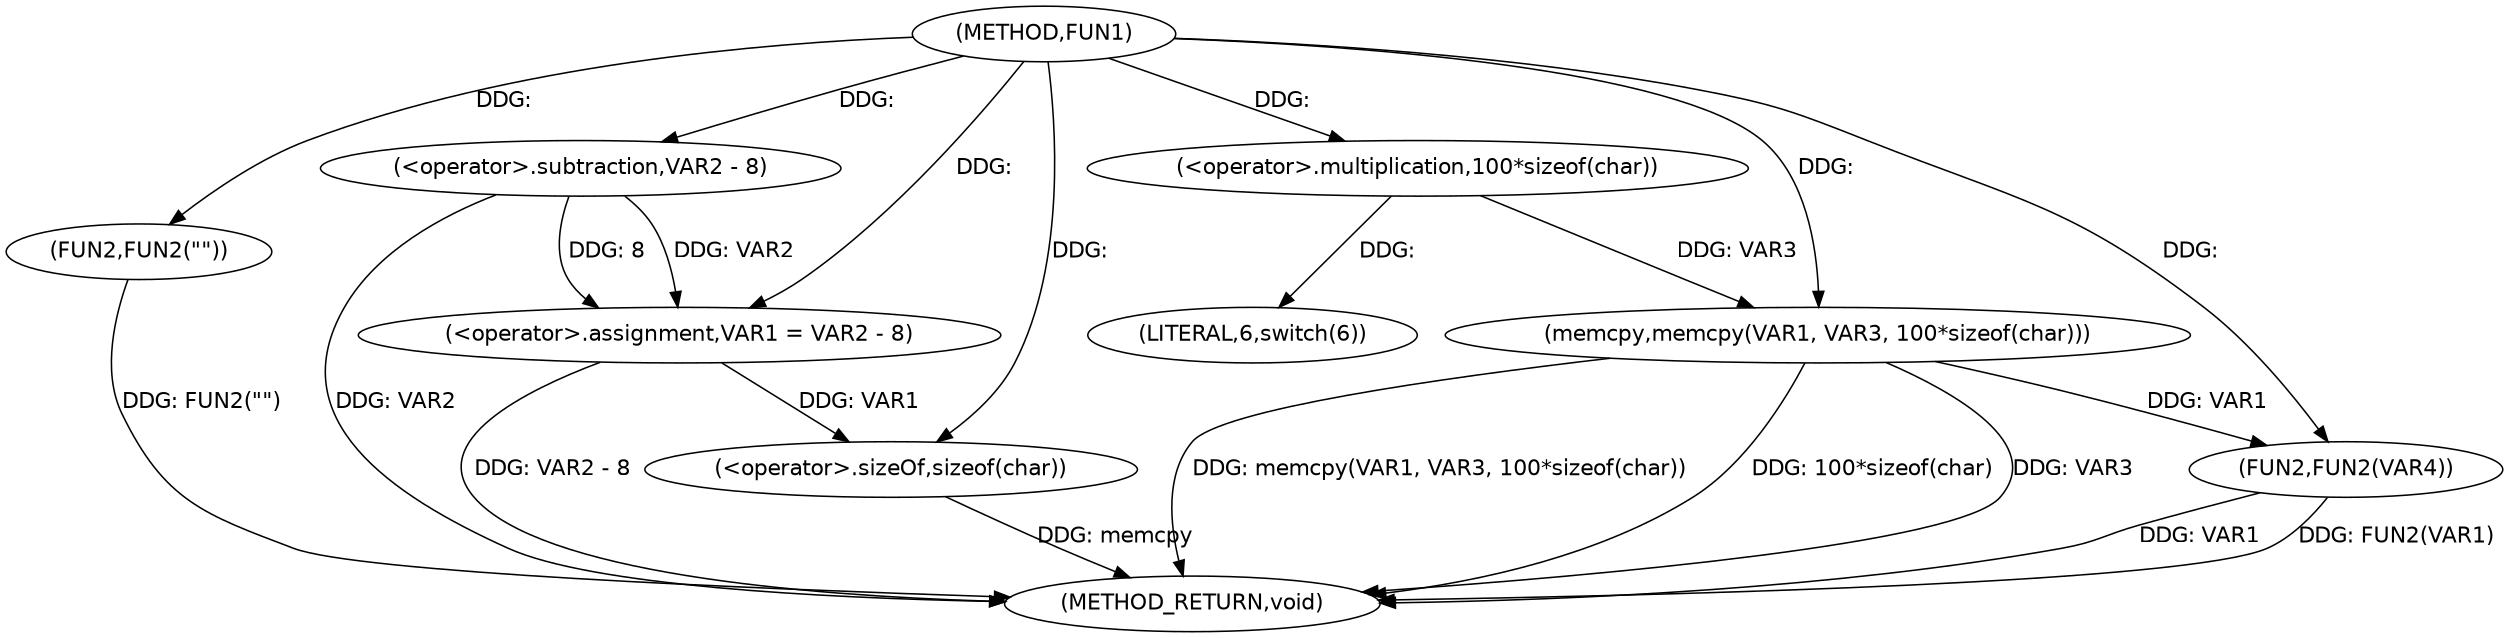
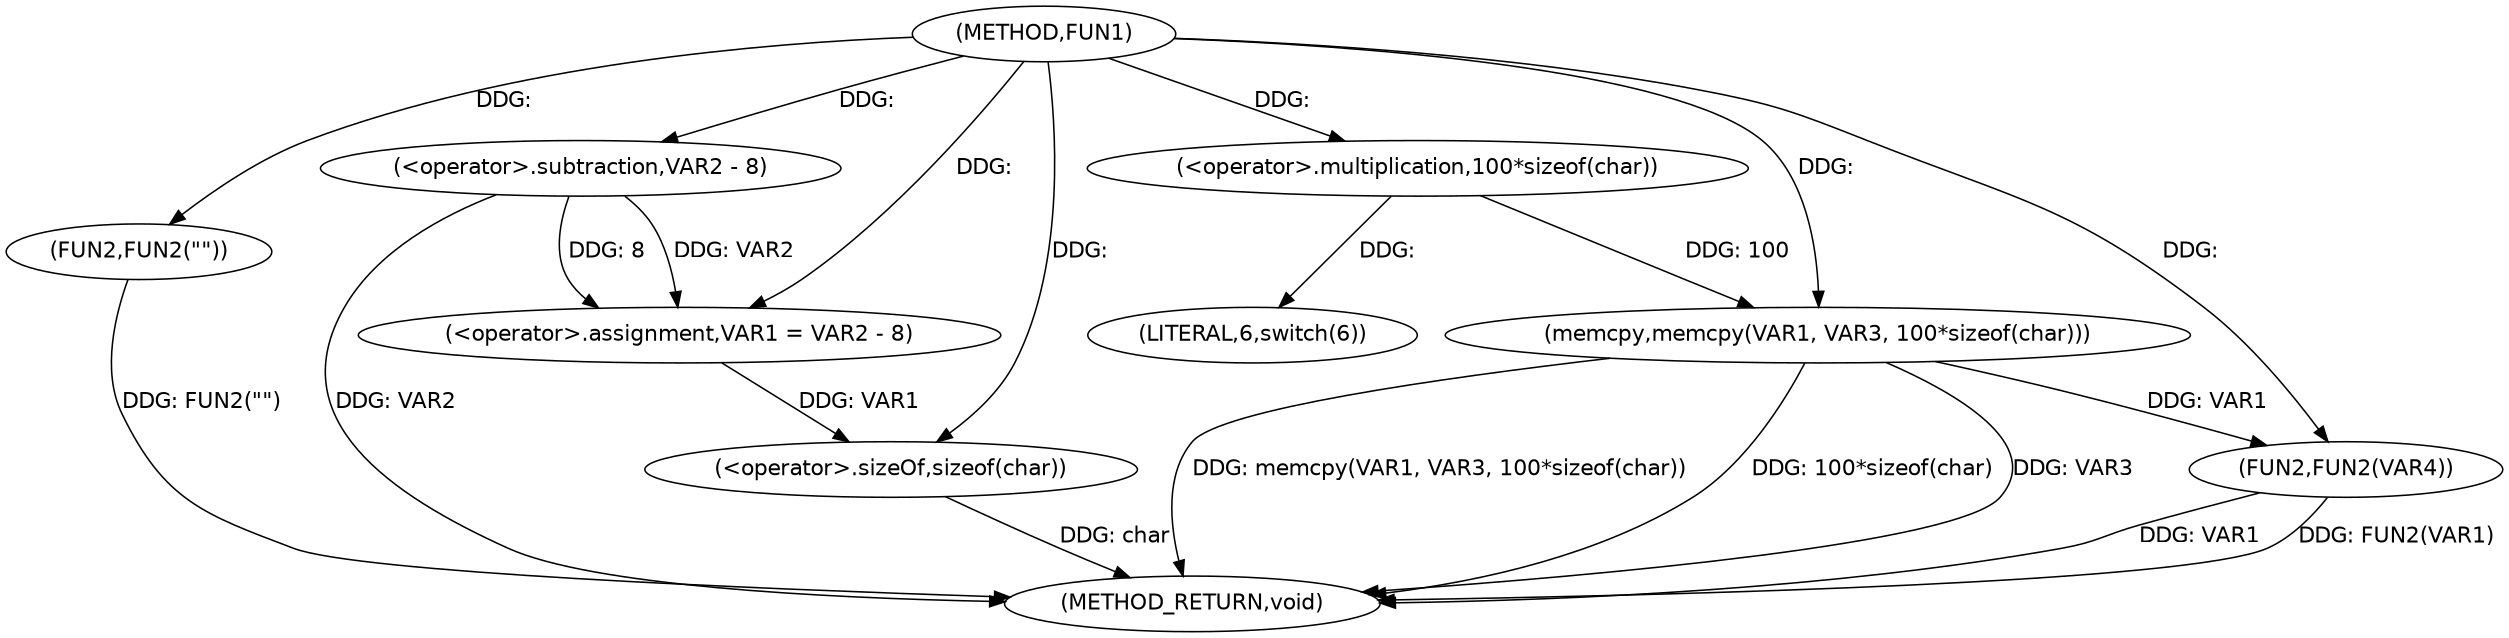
edge "(<operator>.multiplication,100*sizeof(char))" -> "(memcpy,memcpy(VAR1, VAR3, 100*sizeof(char)))": label "DDG: VAR3" -> "DDG: 100"
edge "(<operator>.sizeOf,sizeof(char))" -> "(METHOD_RETURN,void)": label "DDG: memcpy" -> "DDG: char"
edge "(<operator>.assignment,VAR1 = VAR2 - 8)" -> "(METHOD_RETURN,void)": removed, label "DDG: VAR2 - 8"
